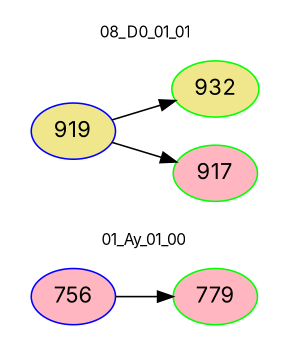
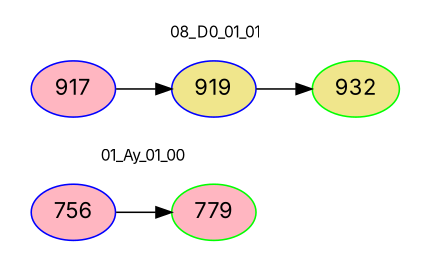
edge "919" -> "917": reversed
node "917": color green -> blue
